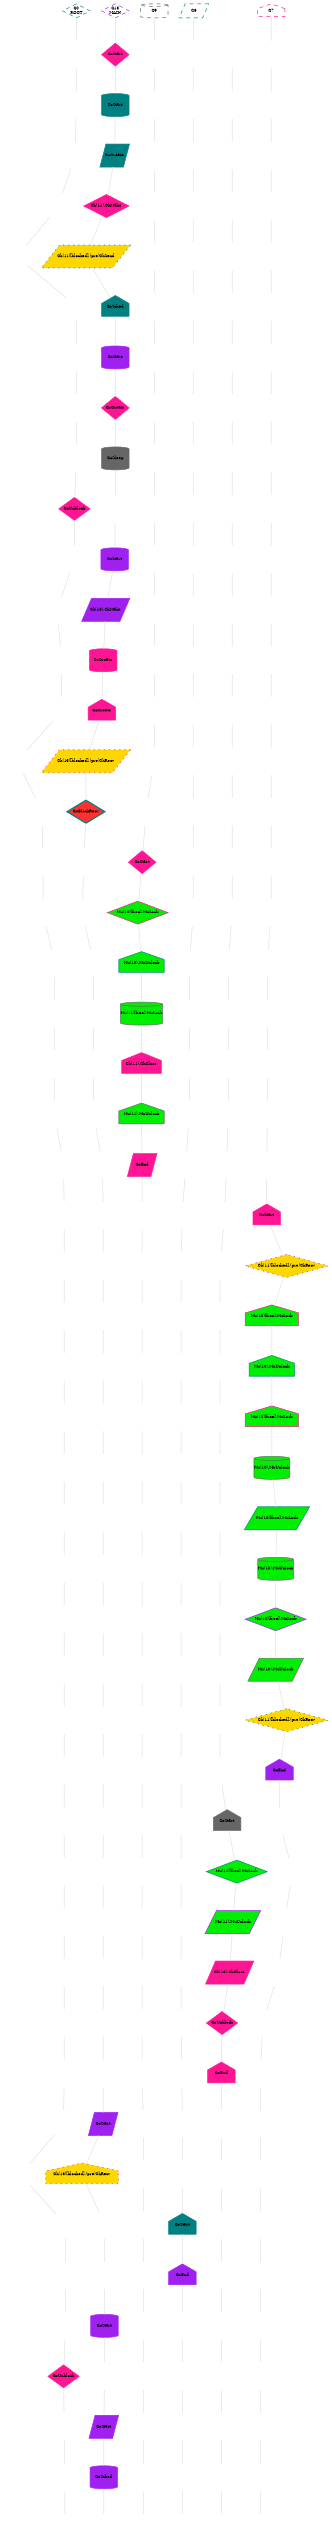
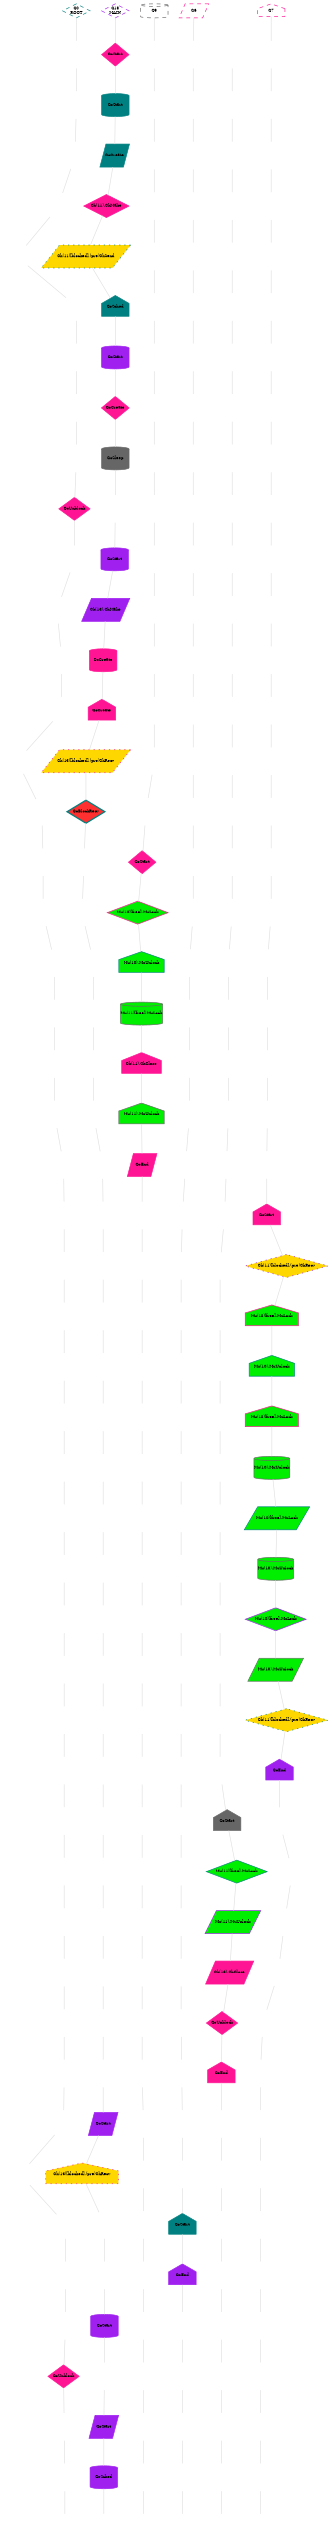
node "G6": color teal -> deeppink
